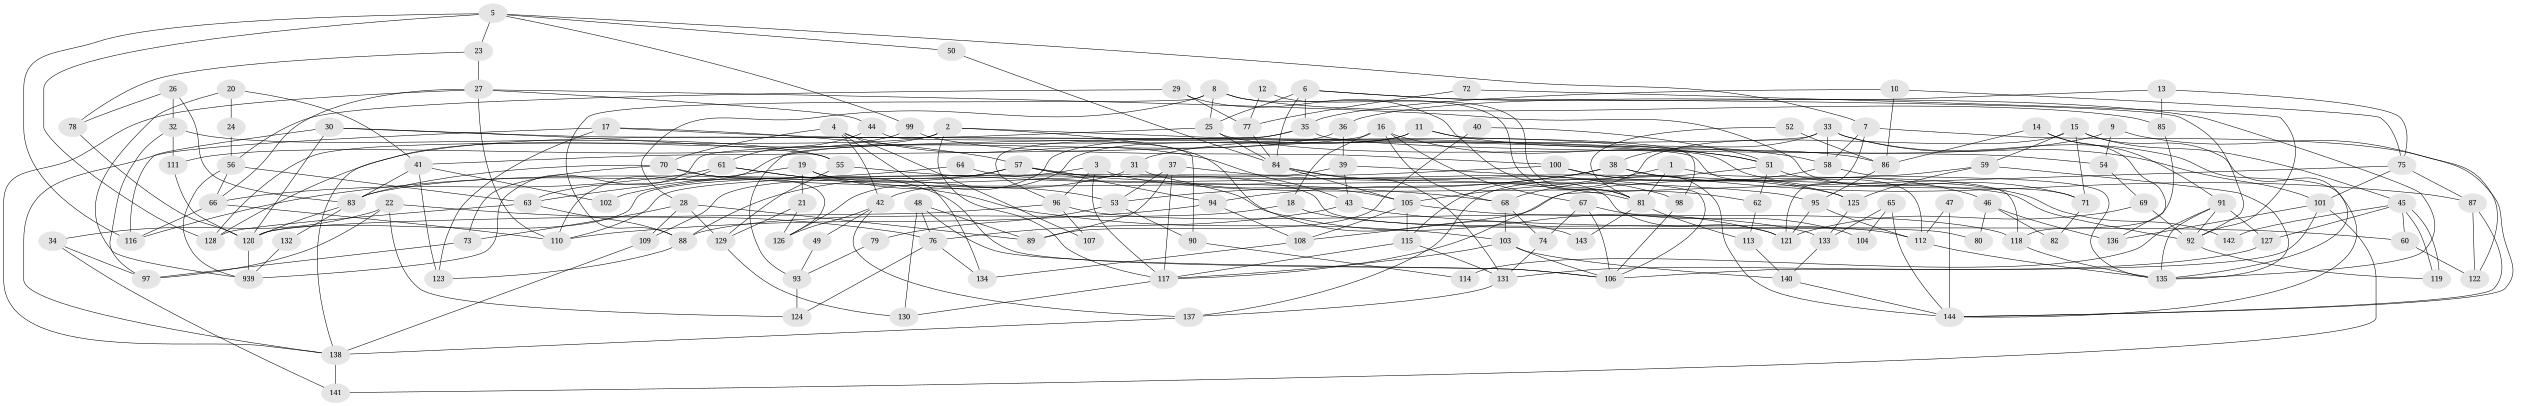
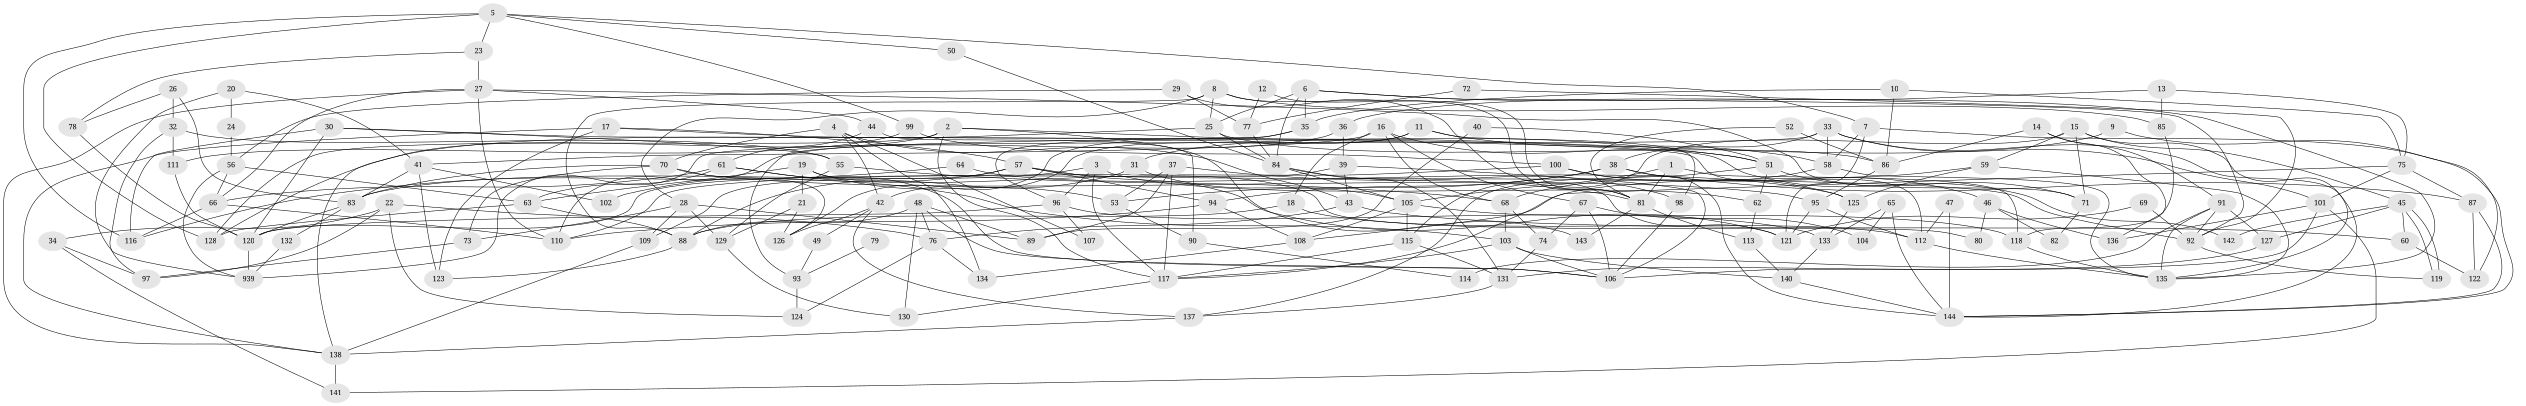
node "54": removed
edge "48" -- "88": added
edge "53" -- "79": removed
